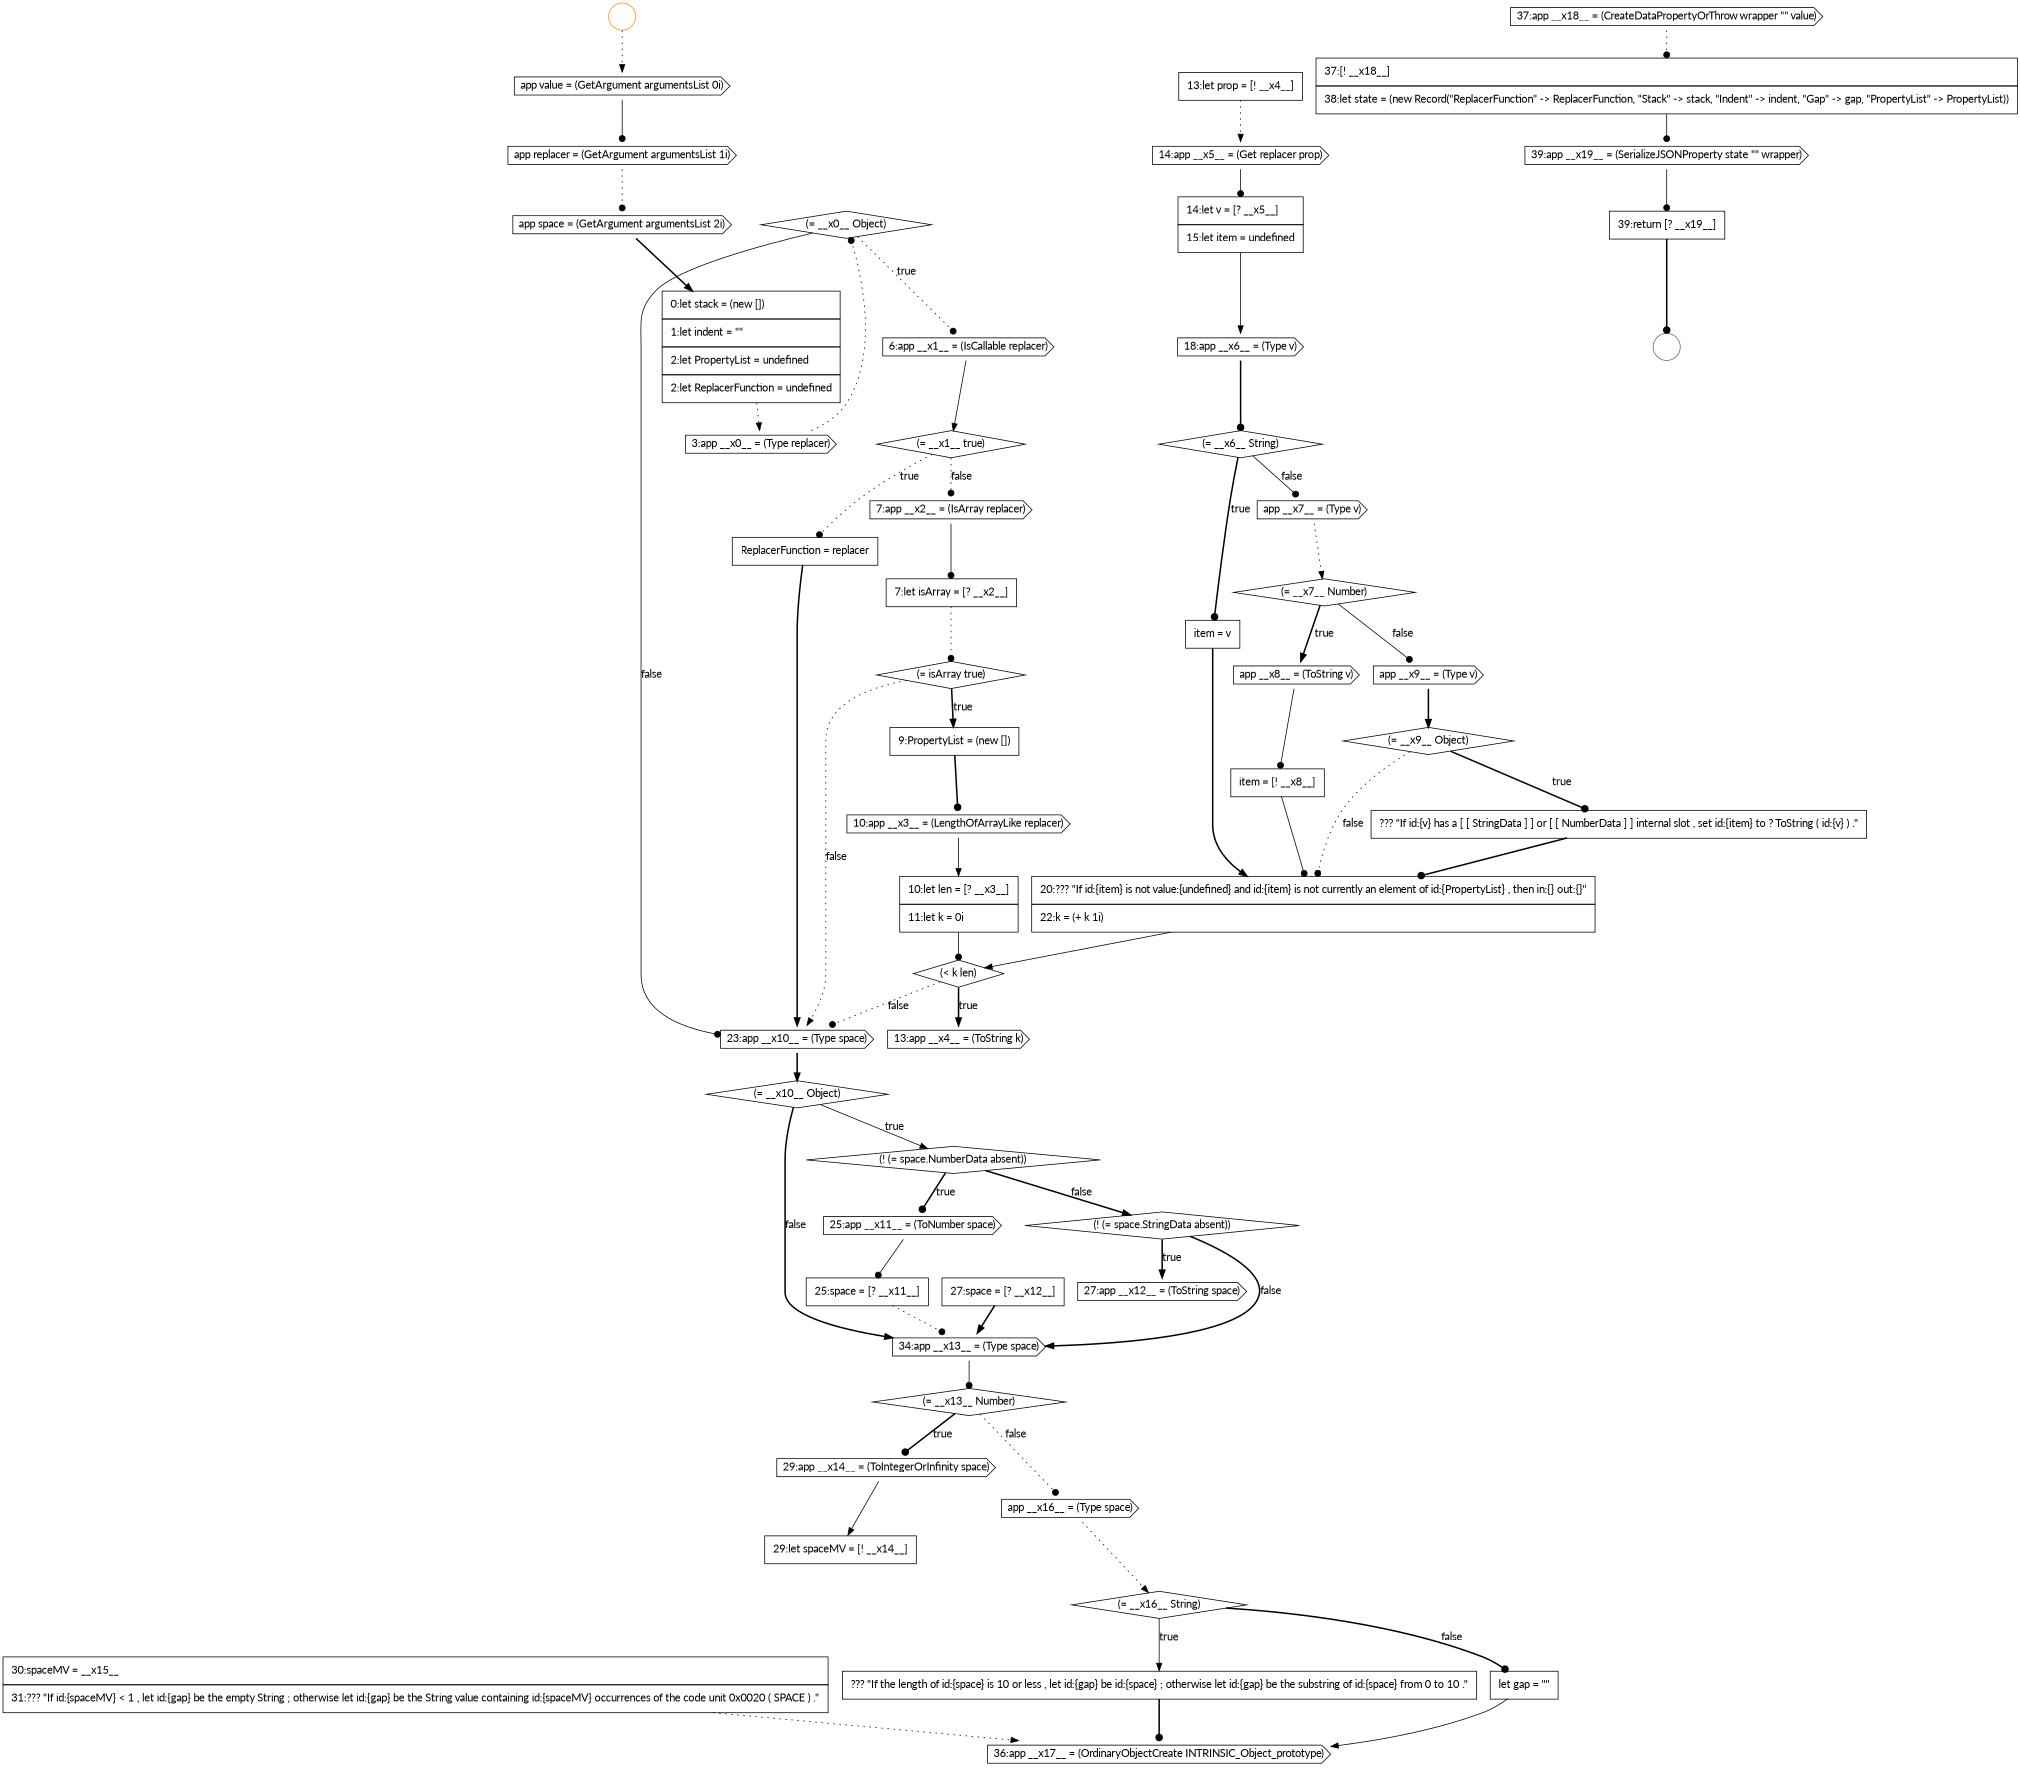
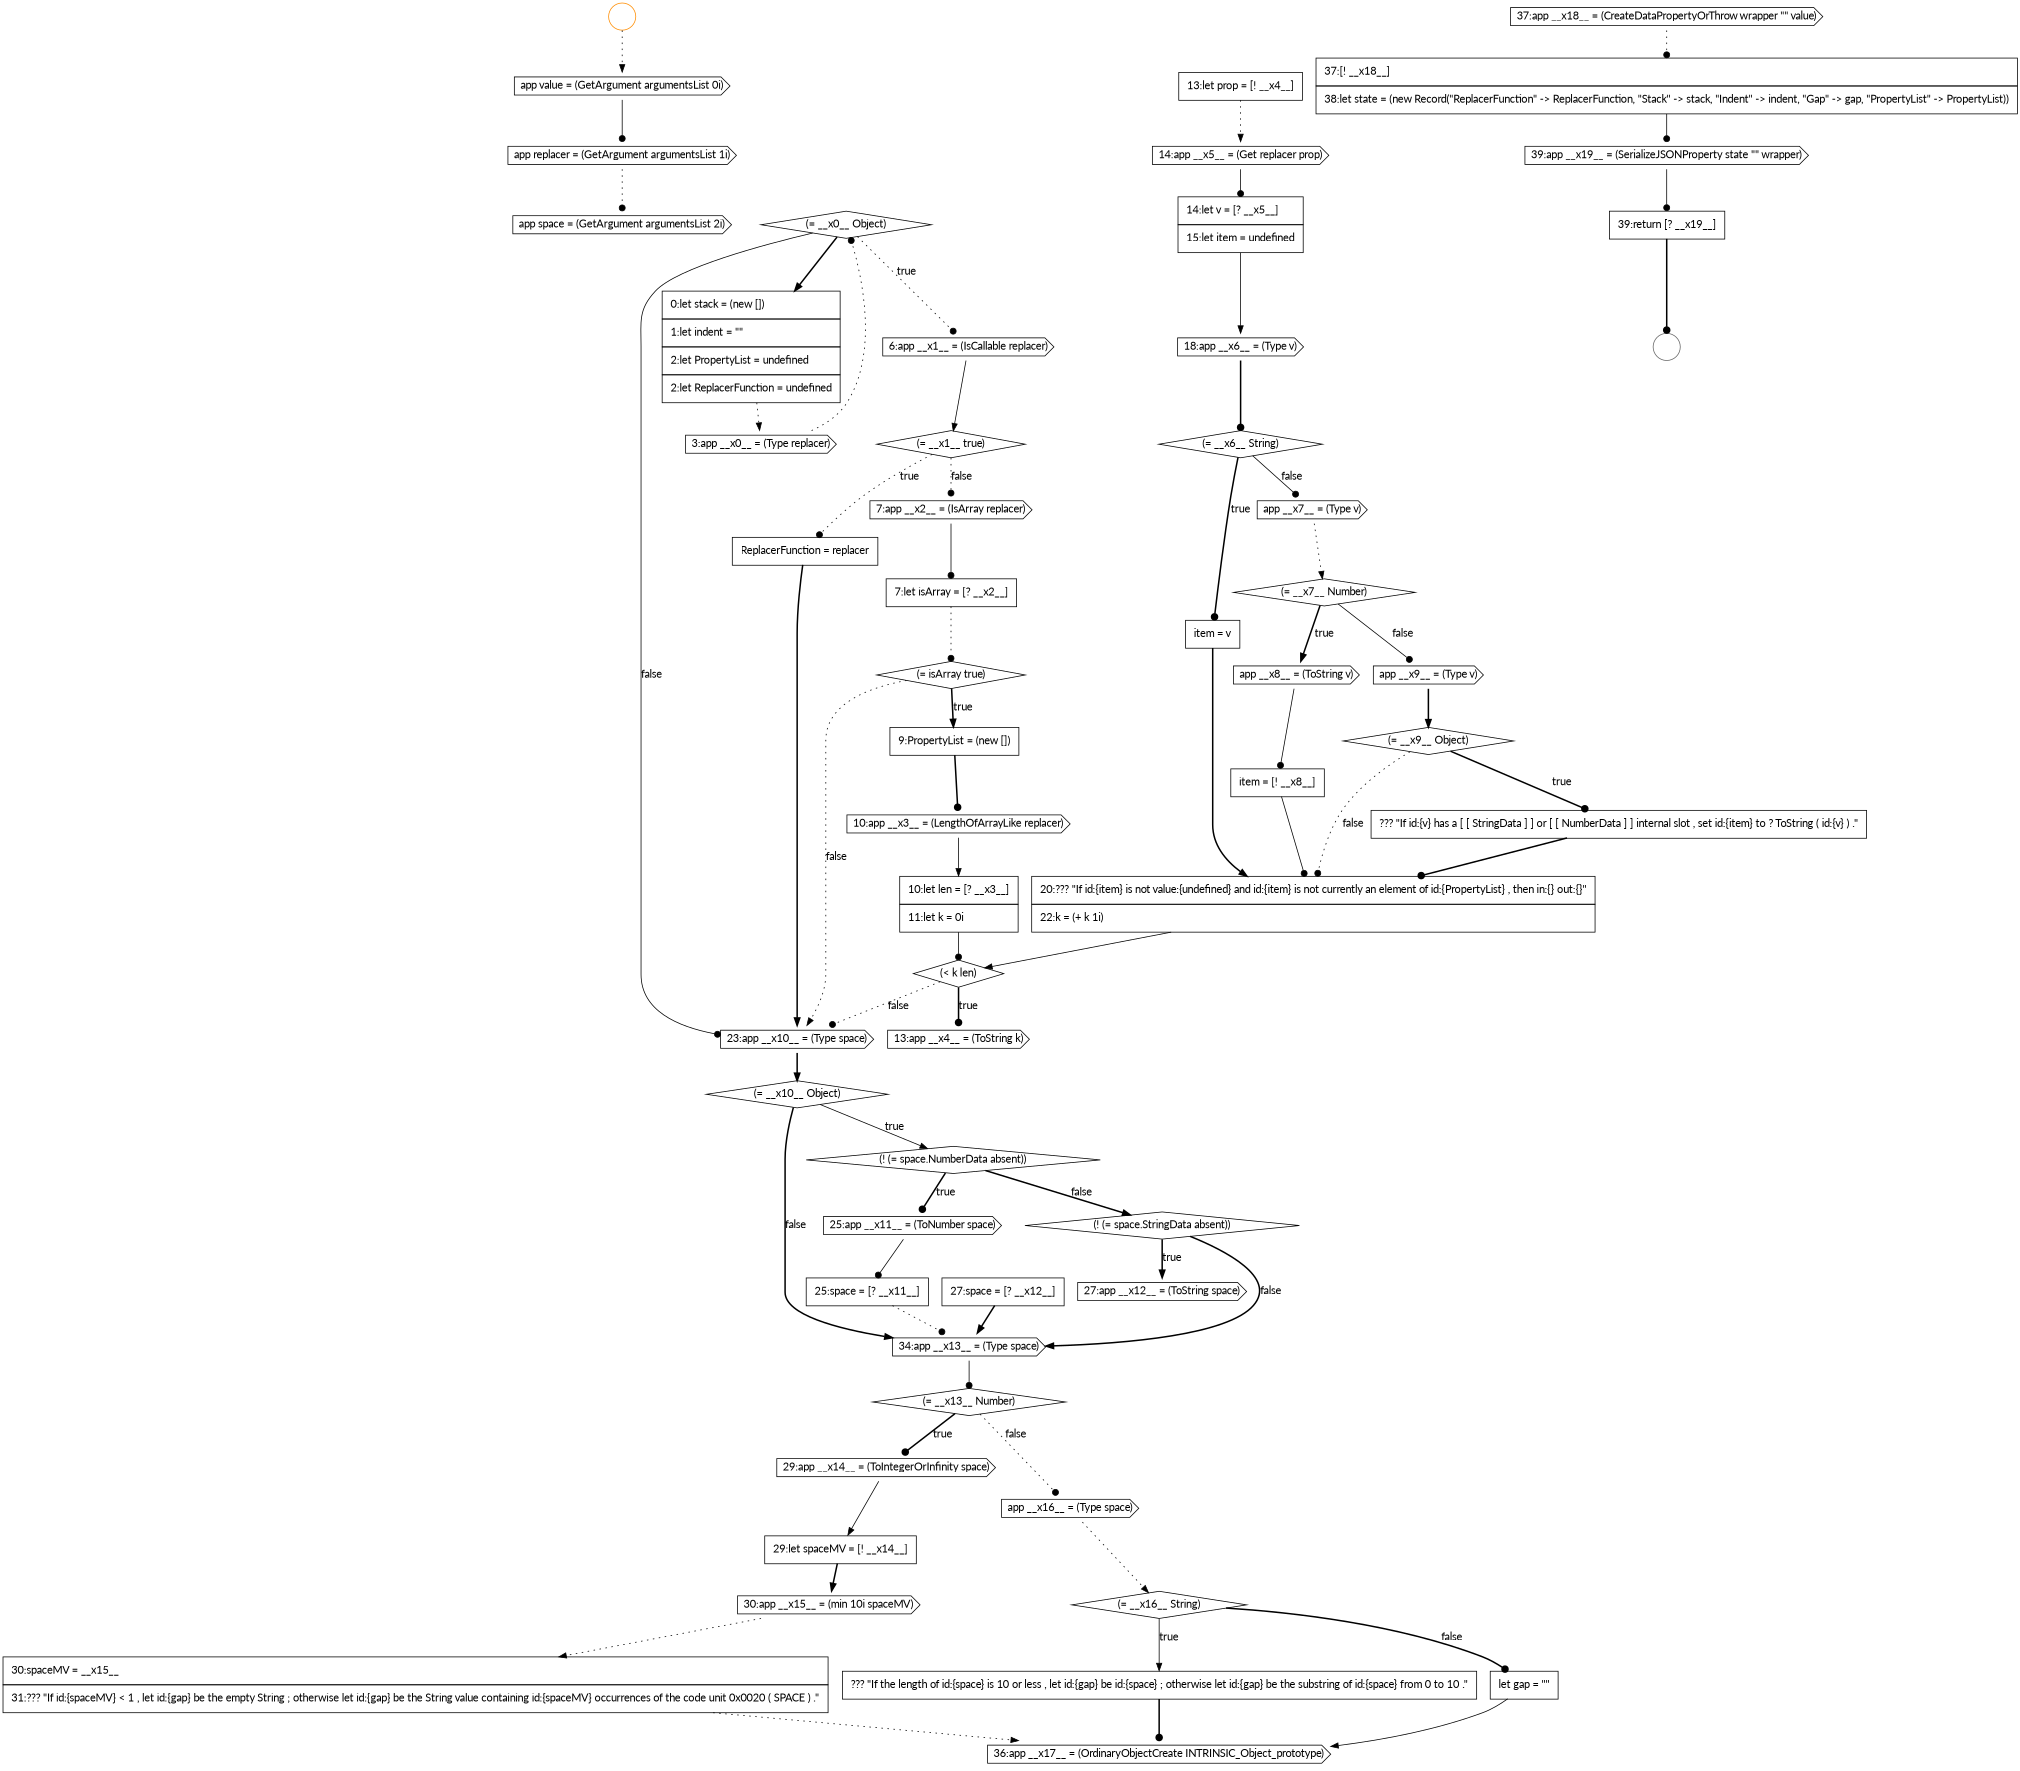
edge "app space = (GetArgument argumentsList 2i)" -> "0:let stack = (new [])": now "(= __x0__ Object)" -> "0:let stack = (new [])"
edge "(< k len)" -> "13:app __x4__ = (ToString k)": arrowhead normal -> dot
node "30:app __x15__ = (min 10i spaceMV)": added
